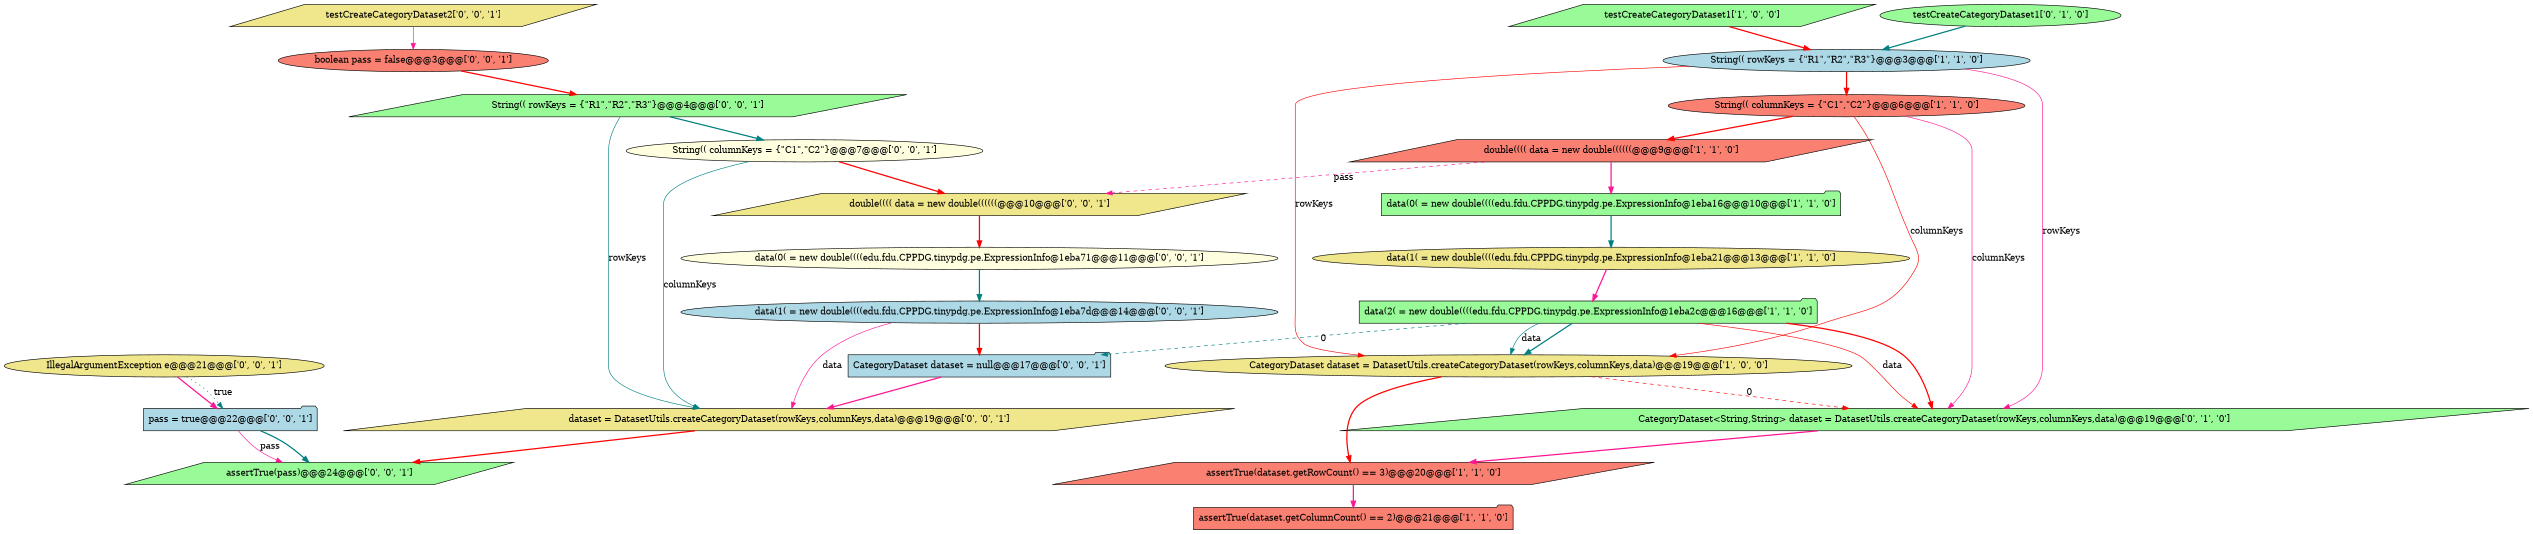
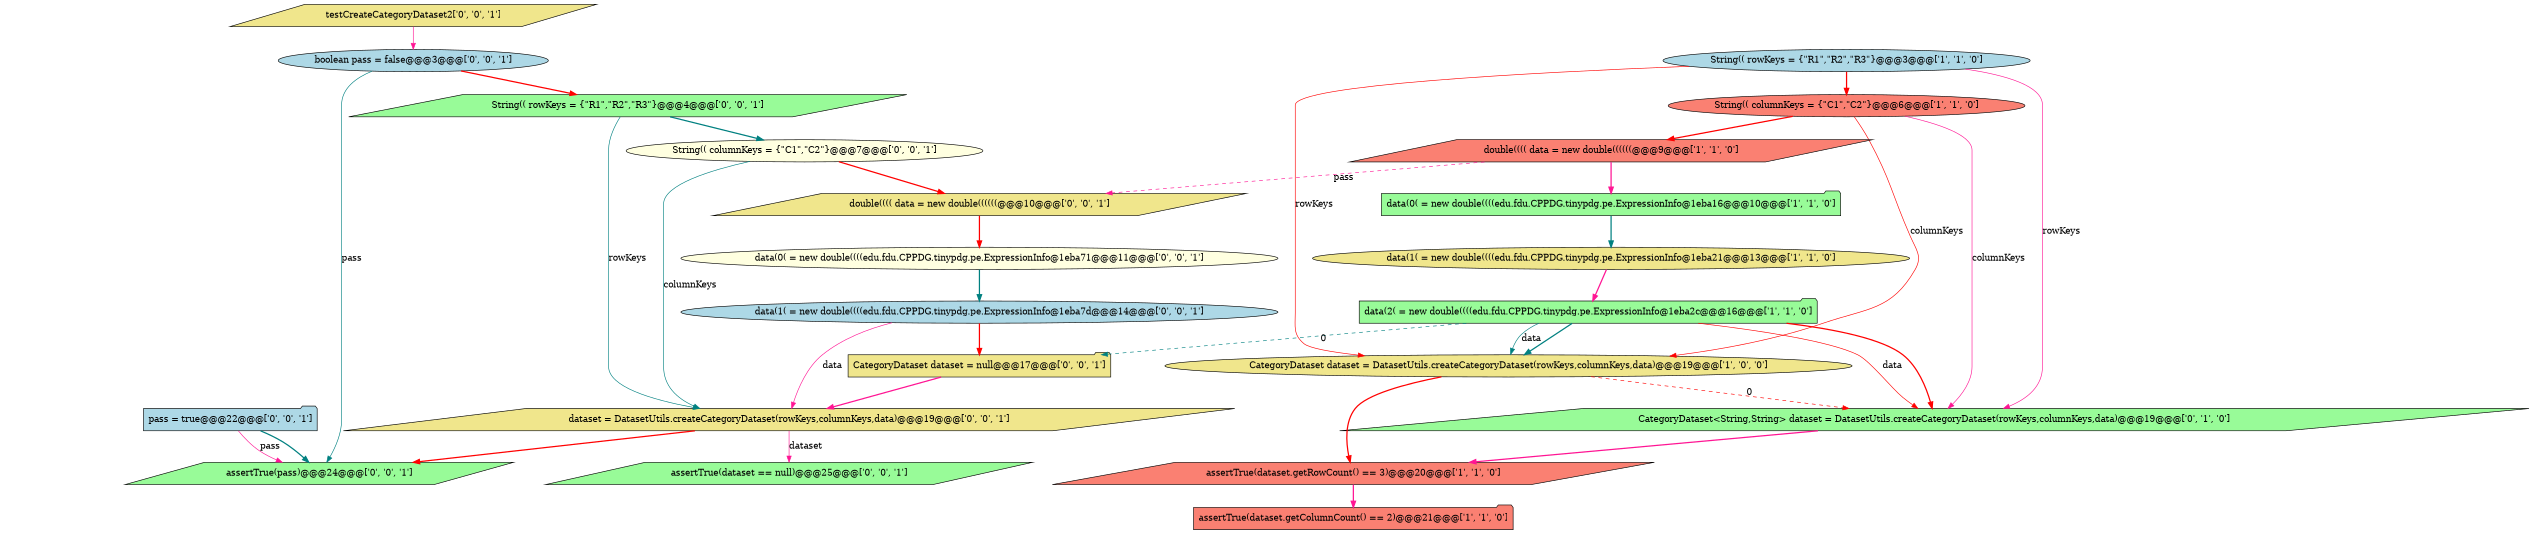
node "testCreateCategoryDataset1['1', '0', '0']": removed
node "testCreateCategoryDataset1['0', '1', '0']": removed
node "boolean pass = false@@@3@@@['0', '0', '1']": fillcolor salmon -> lightblue
edge "boolean pass = false@@@3@@@['0', '0', '1']" -> "assertTrue(pass)@@@24@@@['0', '0', '1']": added, label "pass"
node "IllegalArgumentException e@@@21@@@['0', '0', '1']": removed
node "CategoryDataset dataset = null@@@17@@@['0', '0', '1']": fillcolor lightblue -> khaki
node "assertTrue(dataset == null)@@@25@@@['0', '0', '1']": added
